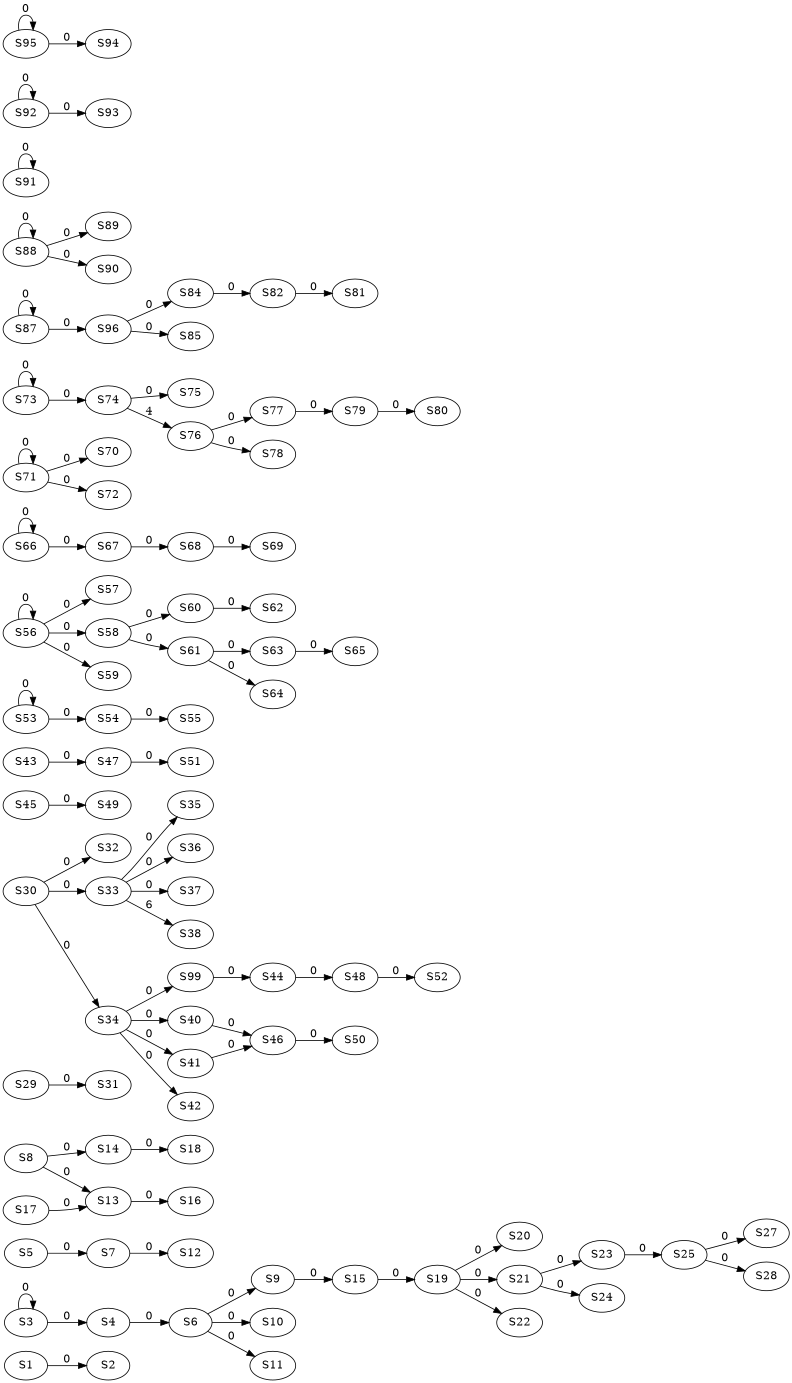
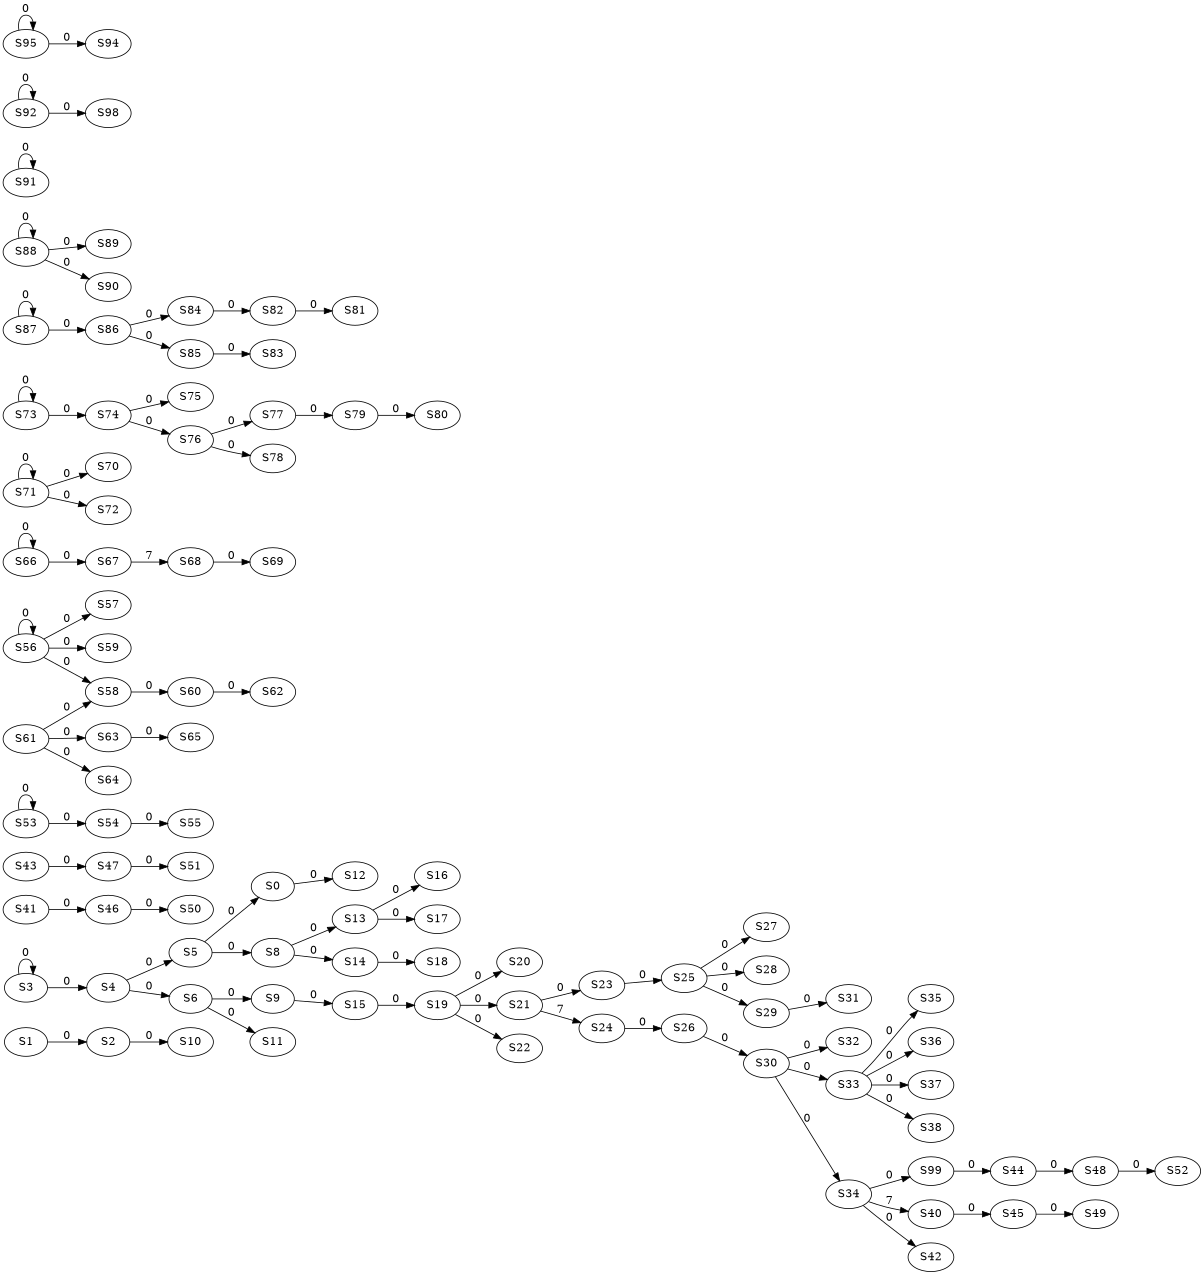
node "S93": label "S93" -> "S98"
node "S96": label "S96" -> "S86"
node "S83": added
edge "S74" -> "S76": label "4" -> "0"
edge "S67" -> "S68": label "0" -> "7"
edge "S58" -> "S61": reversed
edge "S33" -> "S38": label "6" -> "0"
edge "S5" -> "S8": added, label "0"
edge "S4" -> "S5": added, label "0"
edge "S25" -> "S29": added, label "0"
edge "S34" -> "S40": label "0" -> "7"
node "S26": added
edge "S40" -> "S46": now "S40" -> "S45"
edge "S34" -> "S41": removed, label "0"
edge "S17" -> "S13": reversed
node "S7": label "S7" -> "S0"
edge "S21" -> "S24": label "0" -> "7"
edge "S6" -> "S10": now "S2" -> "S10"
